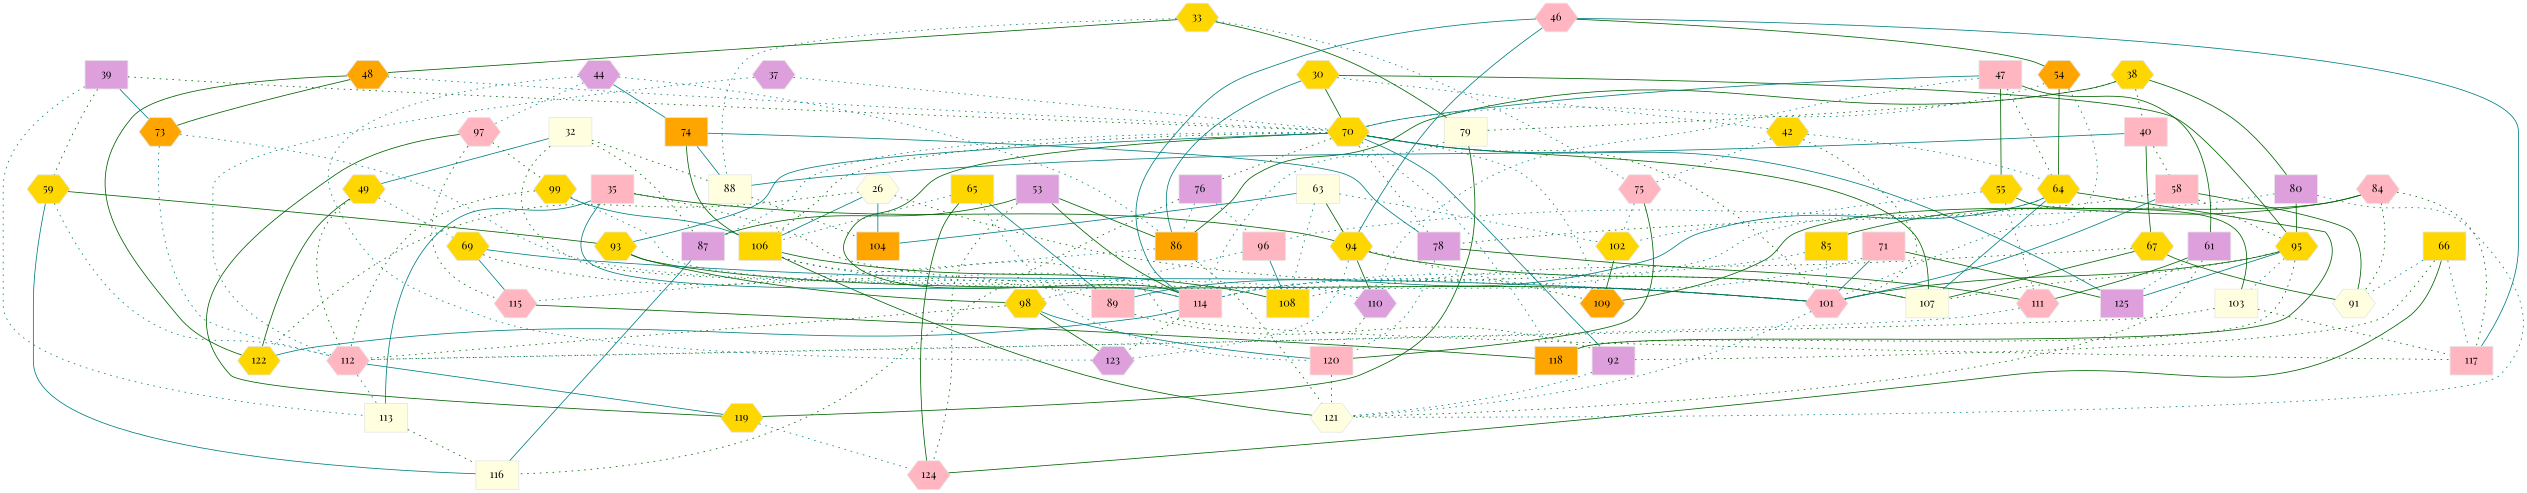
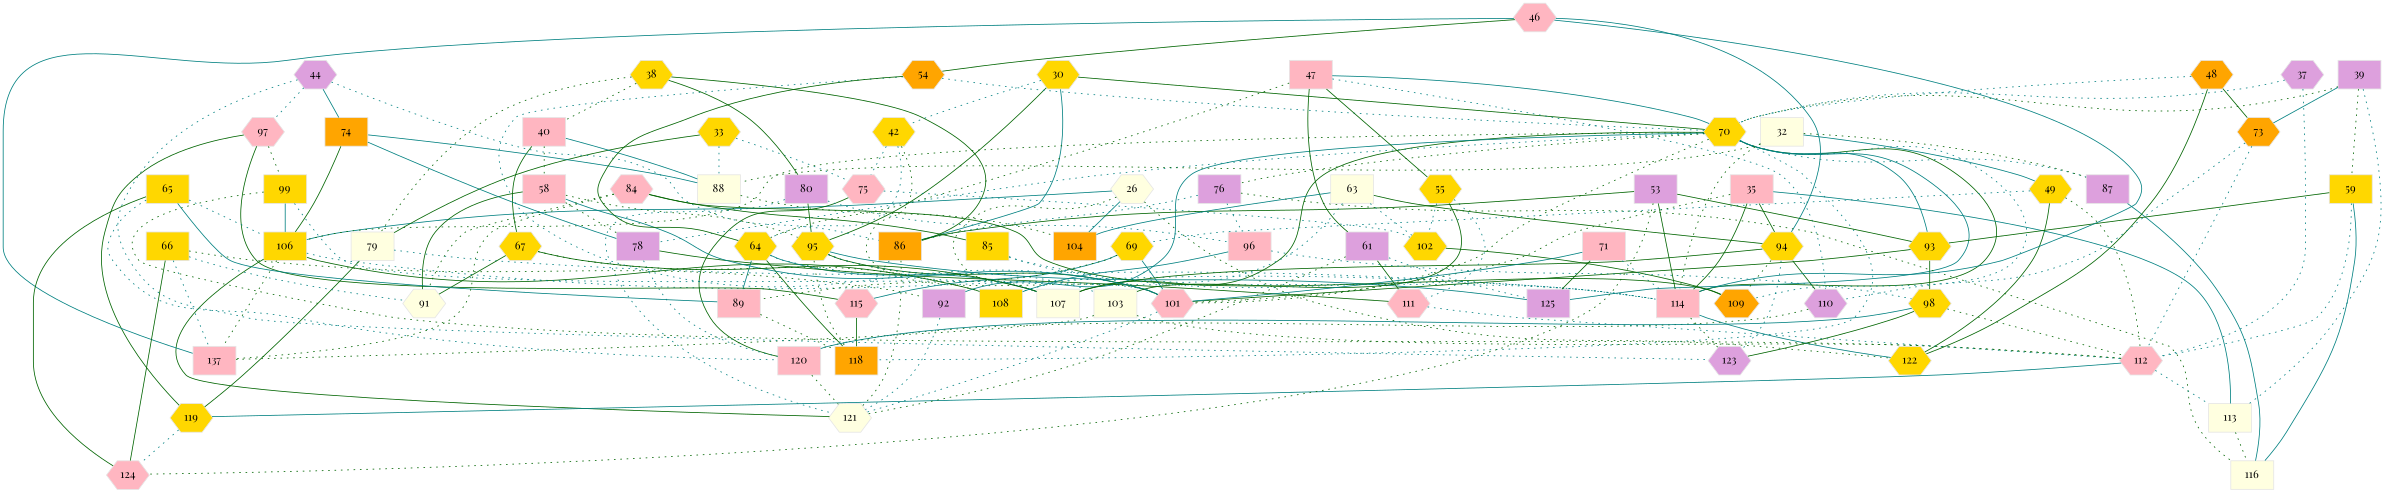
edge "33" -- "48": removed
node "59": shape hexagon -> box
node "99": shape hexagon -> box
edge "53" -- "87": now "53" -- "93"
edge "97" -- "115": style dotted -> solid
edge "35" -- "114": color teal -> darkgreen
edge "89" -- "92": now "89" -- "118"
node "117": label "117" -> "137"
